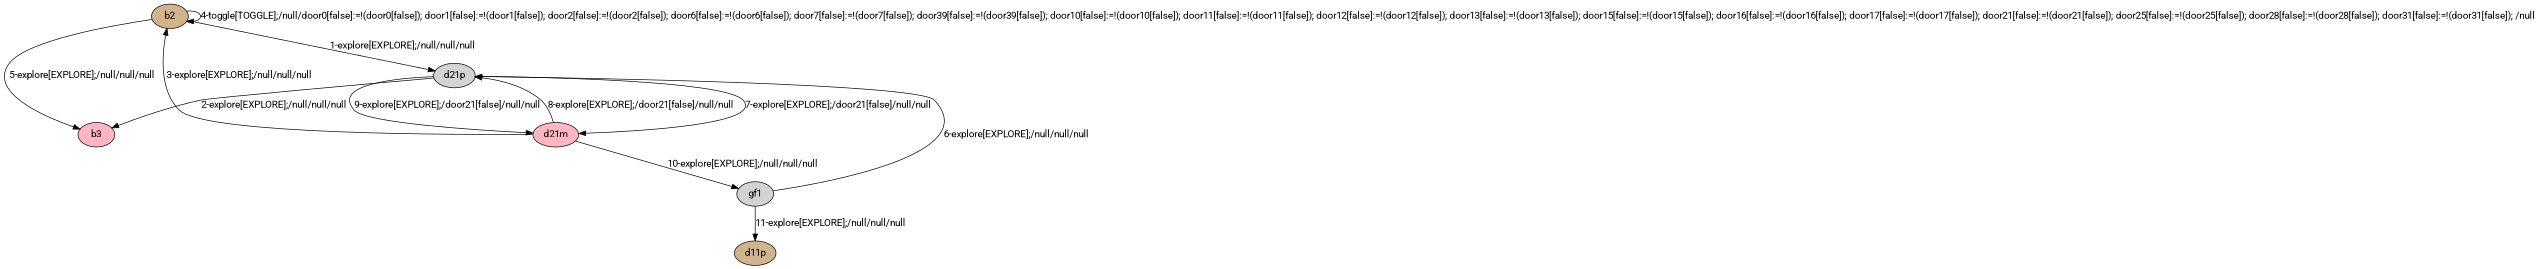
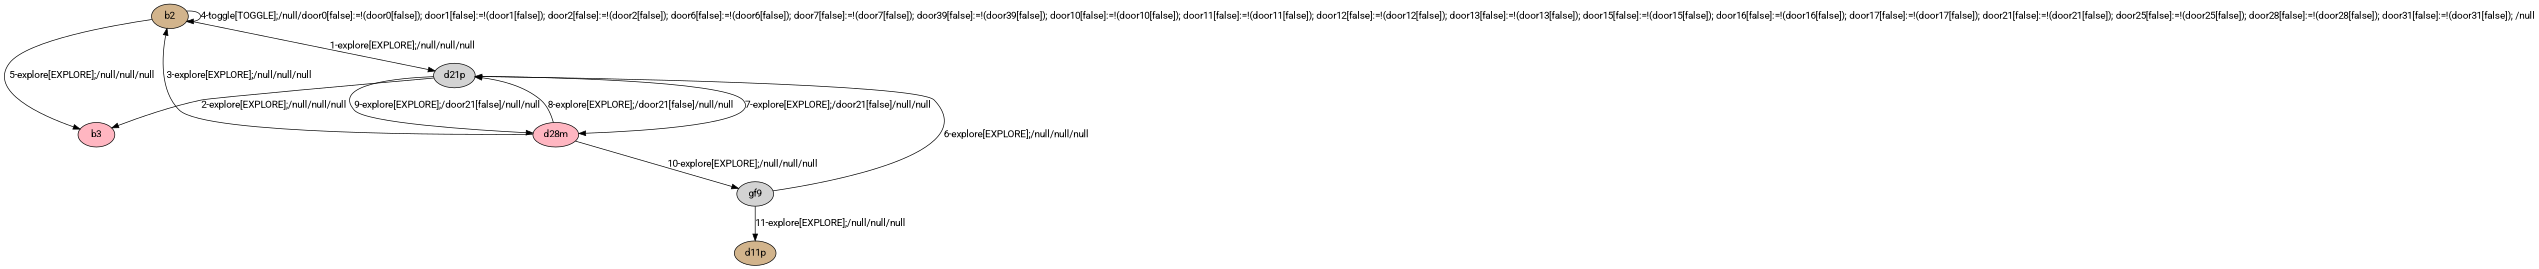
node "d21m": label "d21m" -> "d28m"
node "gf1": label "gf1" -> "gf9"
